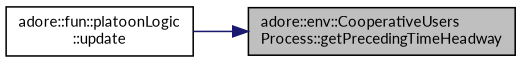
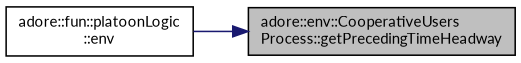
node "adore::fun::platoonLogic ::update": label "adore::fun::platoonLogic ::update" -> "adore::fun::platoonLogic ::env"
